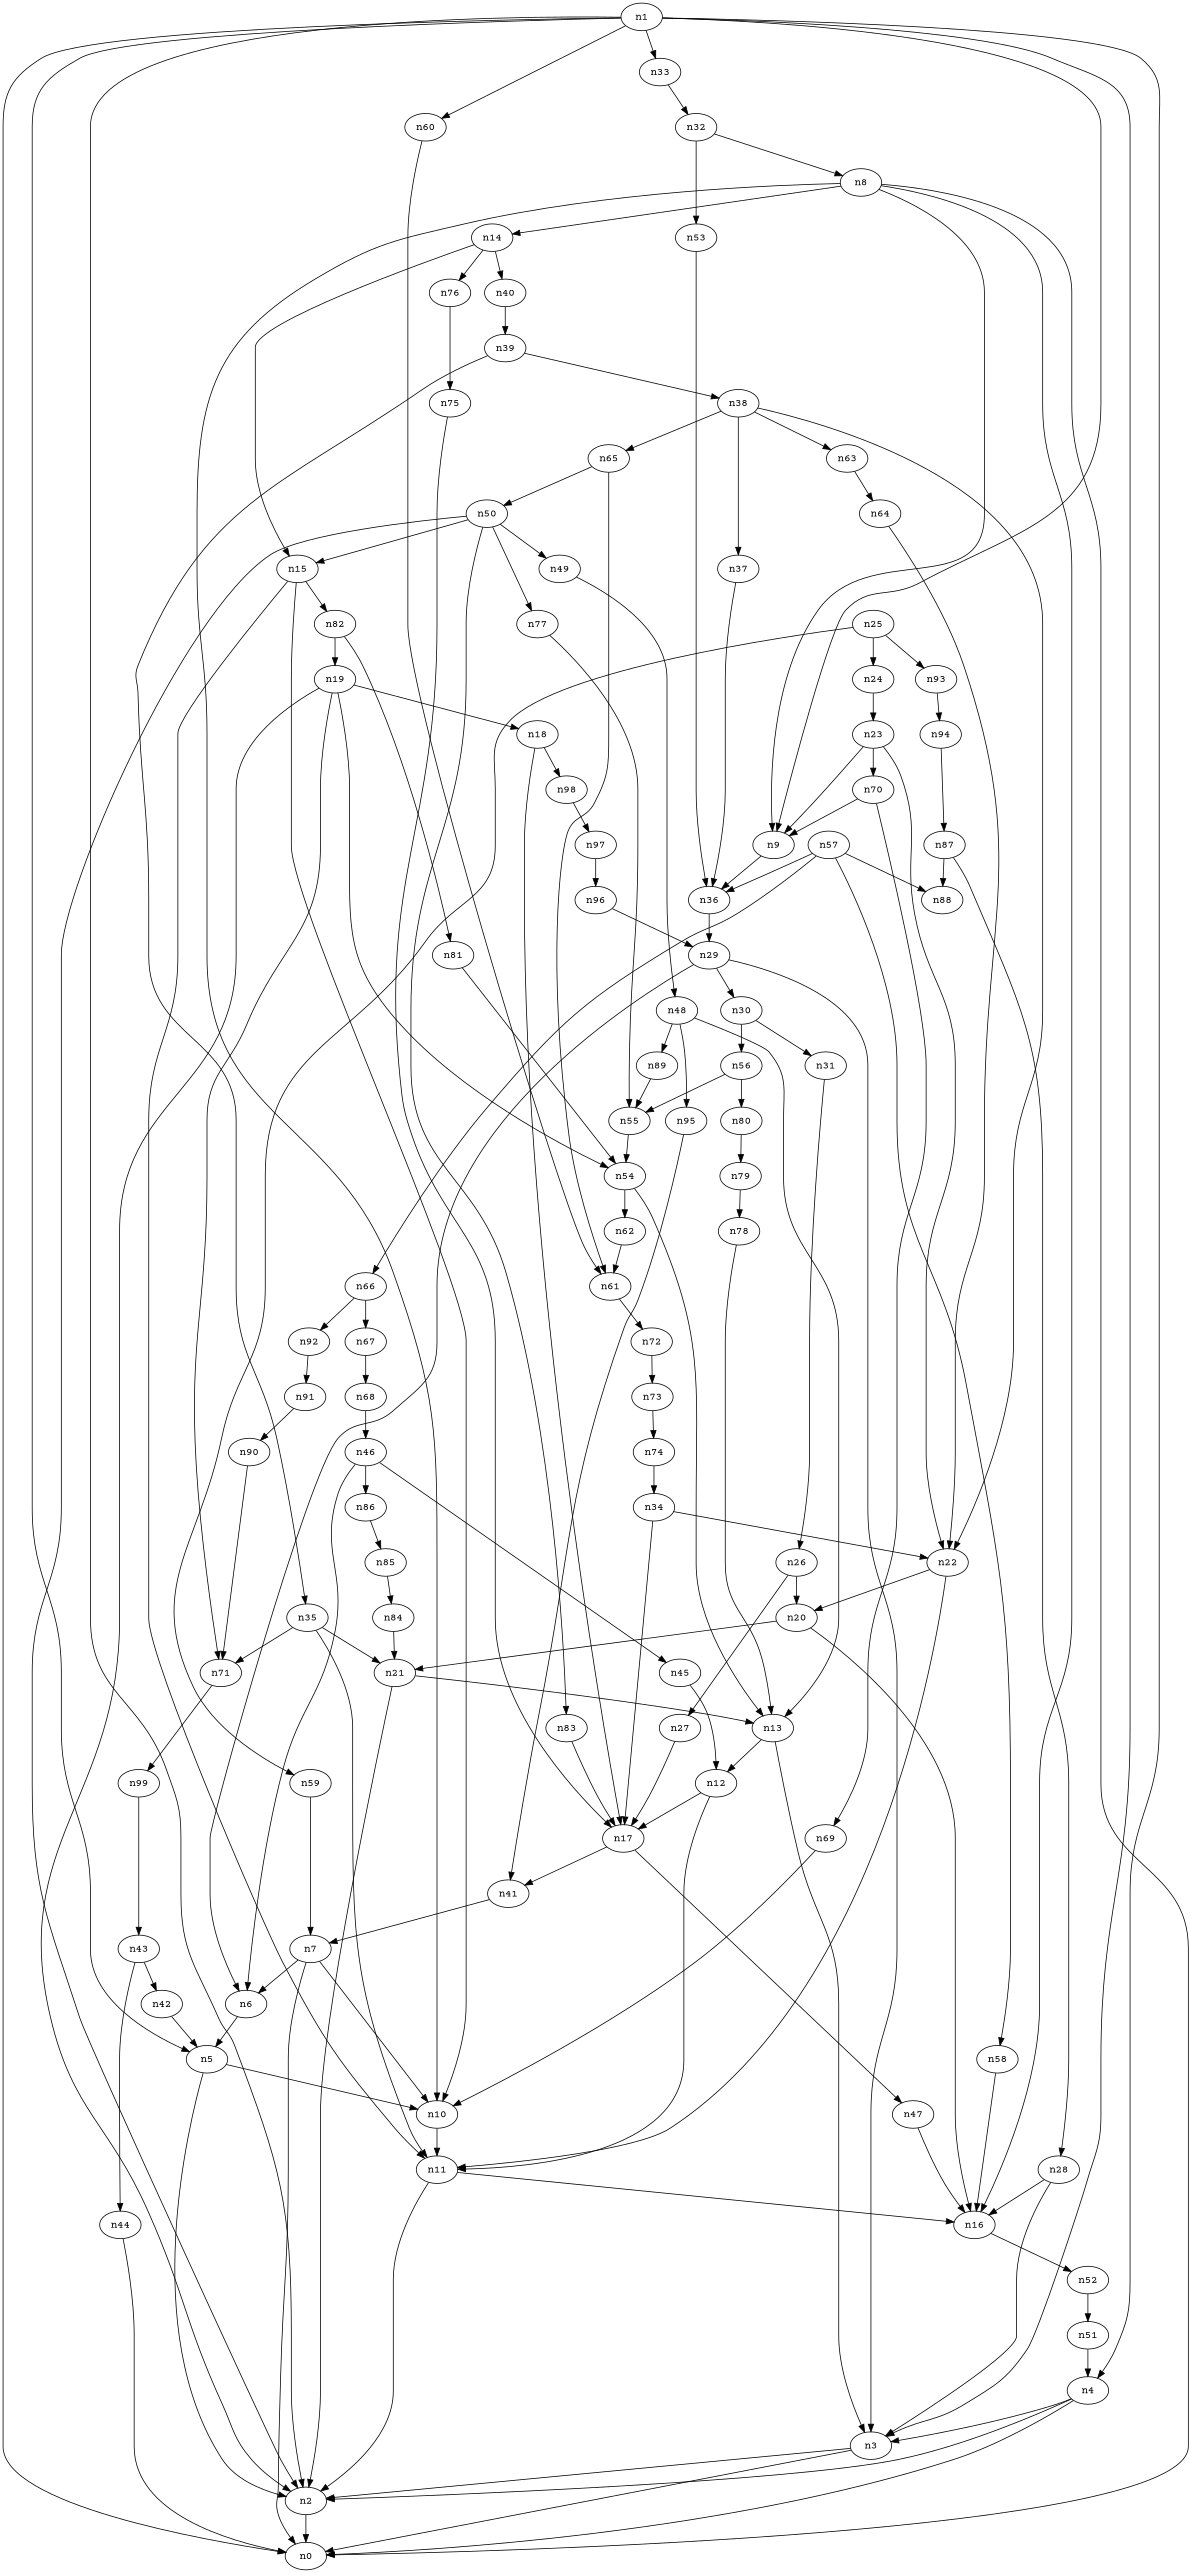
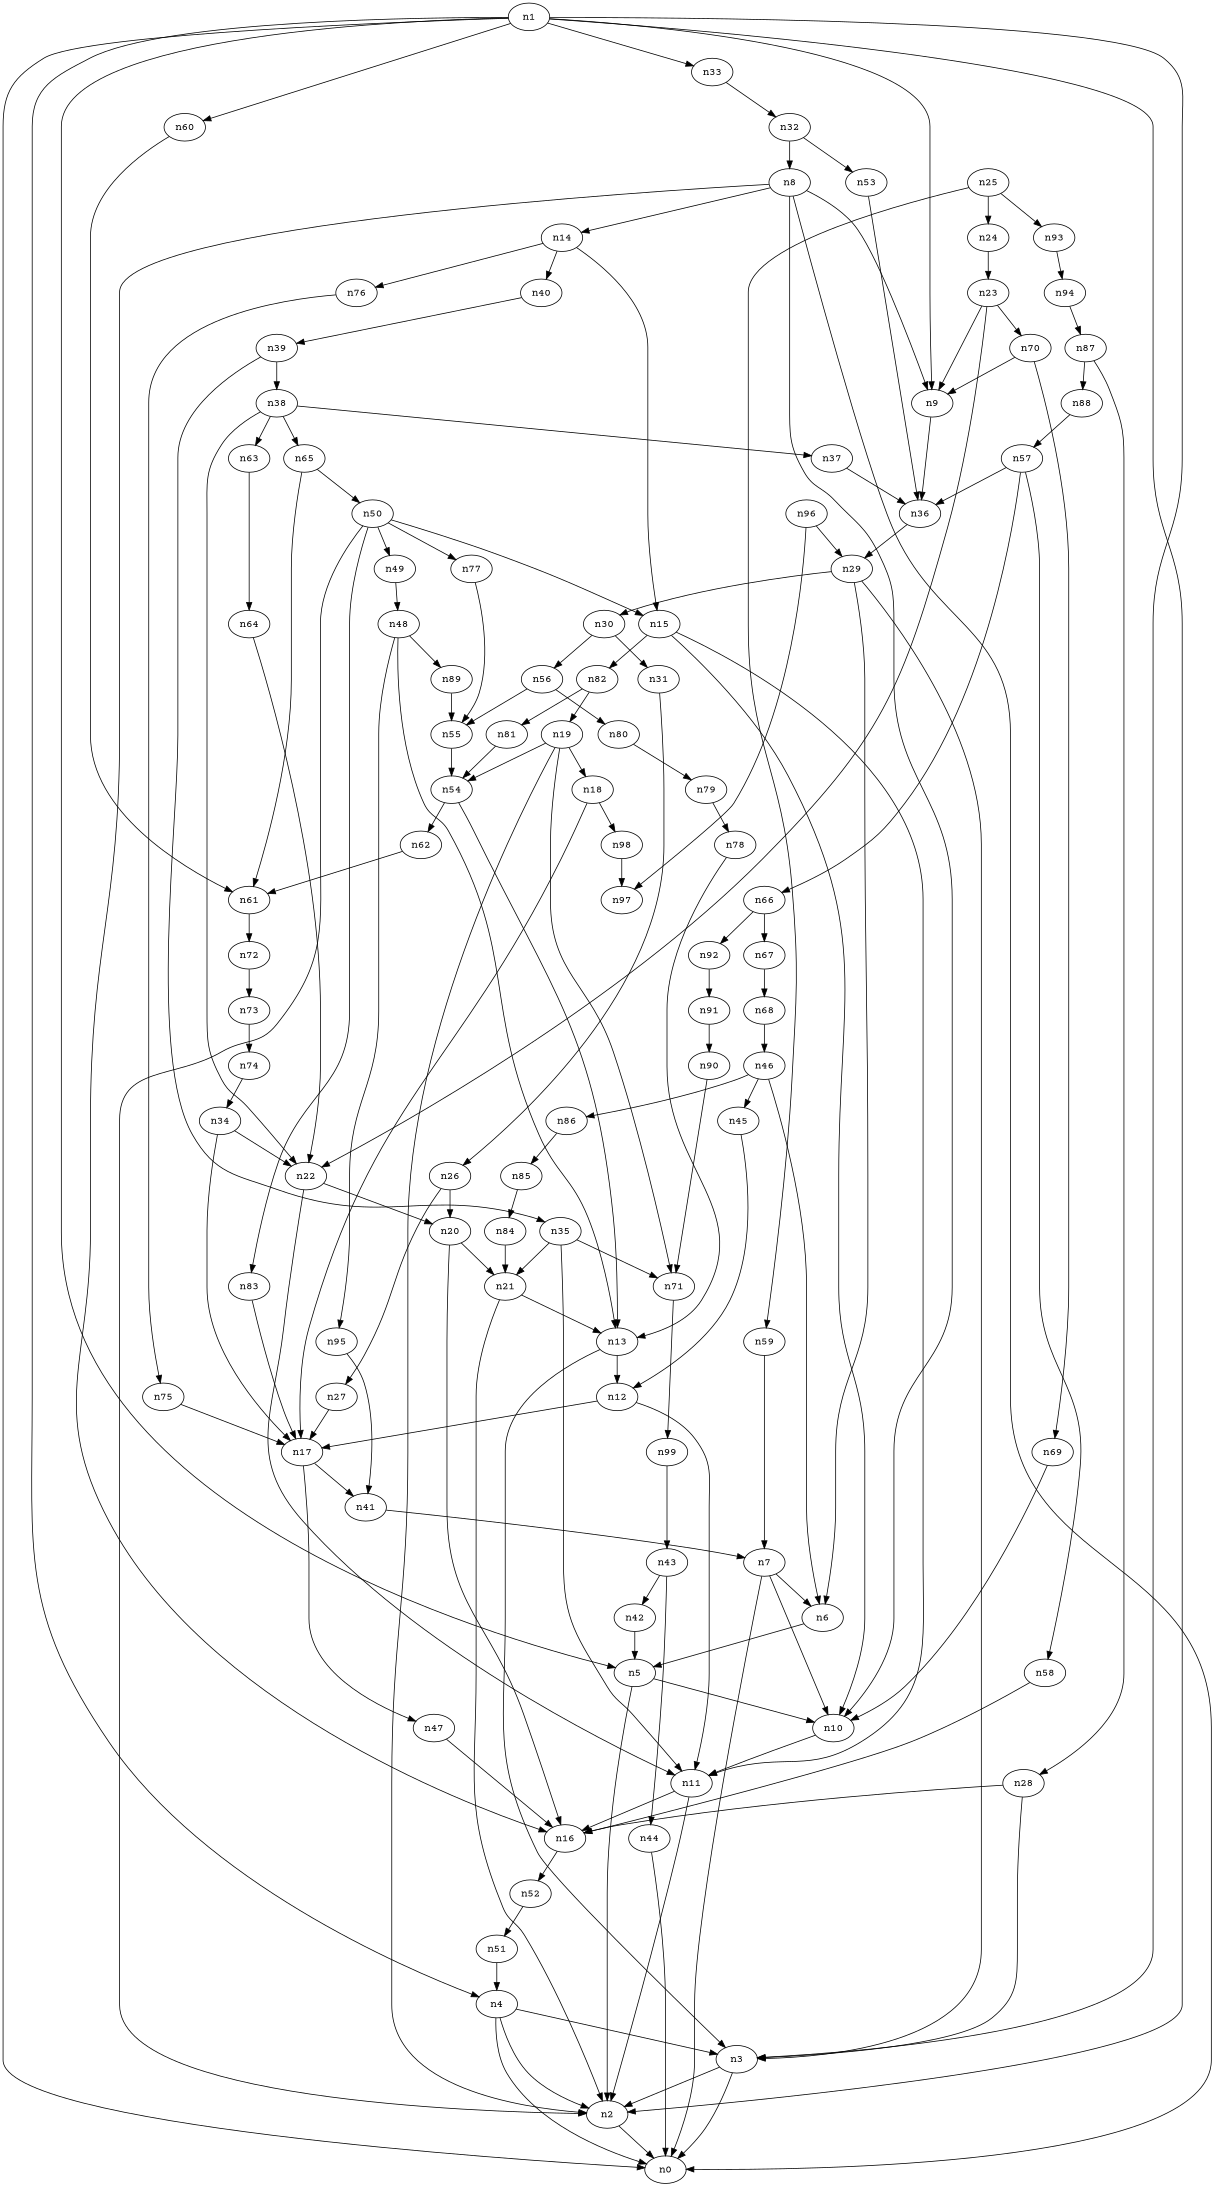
edge "n97" -> "n96": reversed
edge "n57" -> "n88": reversed
